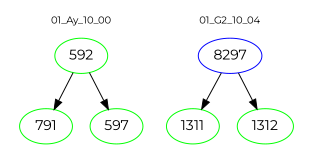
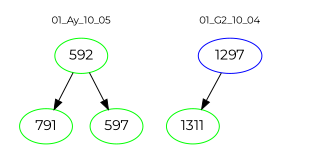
cluster "01_Ay_10_00": label "01_Ay_10_00" -> "01_Ay_10_05"
node "8297": label "8297" -> "1297"
node "1312": removed
